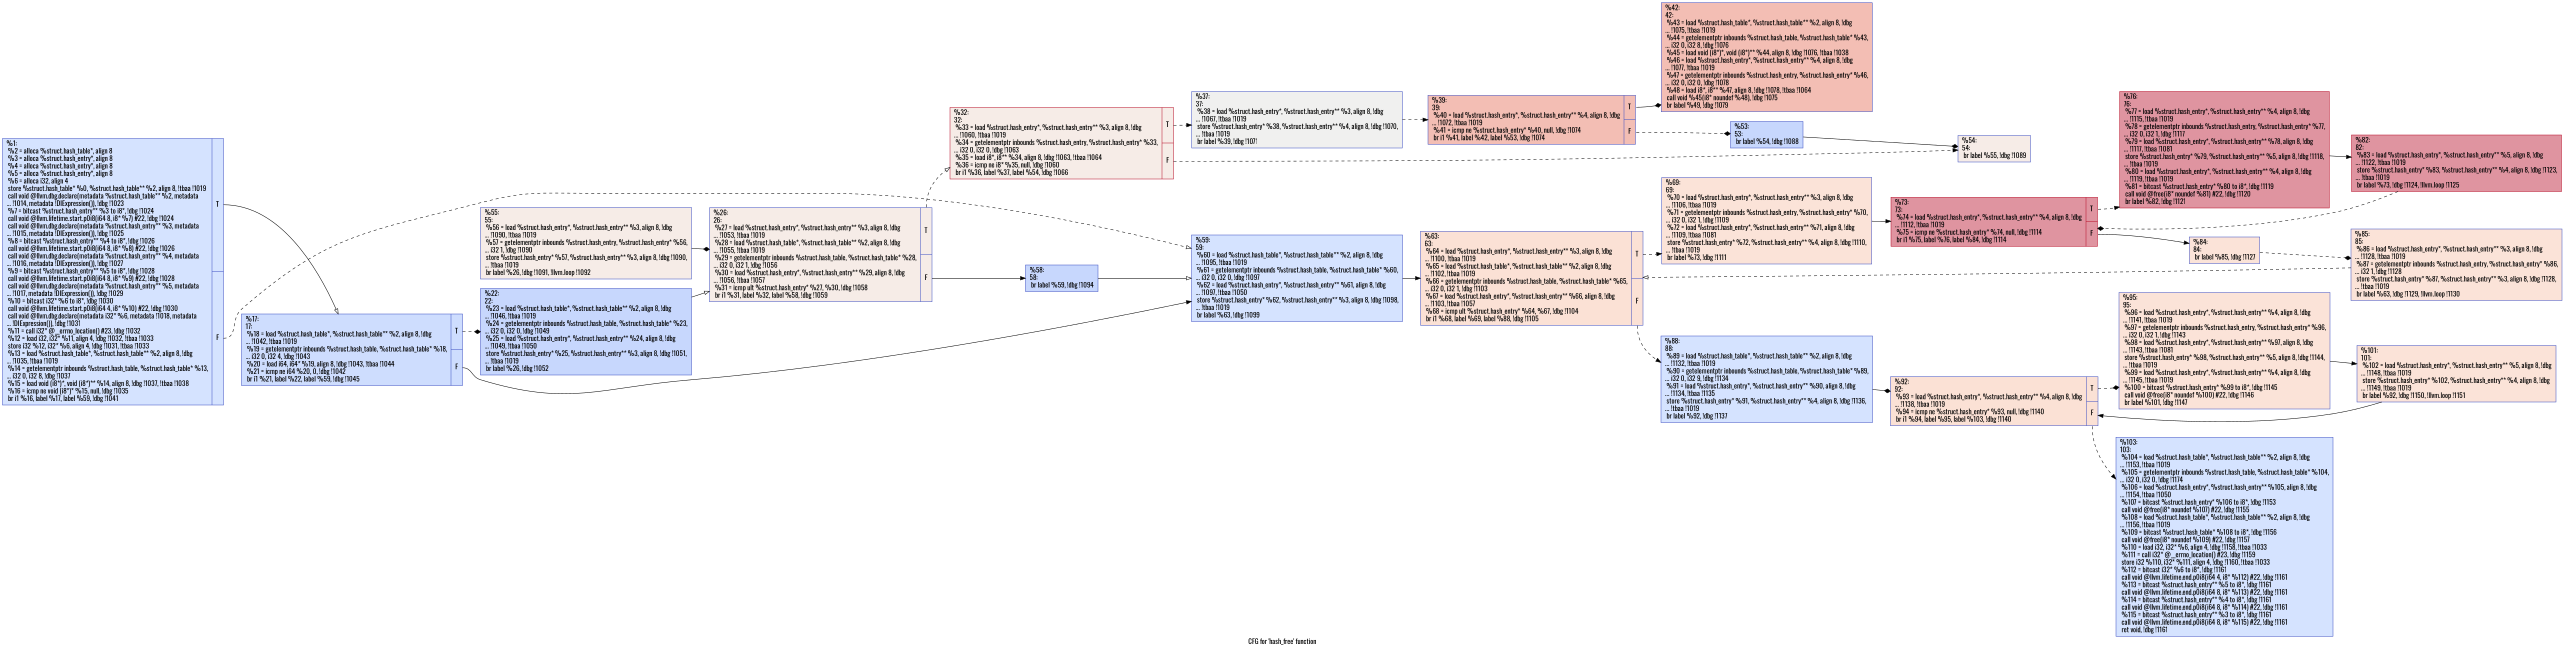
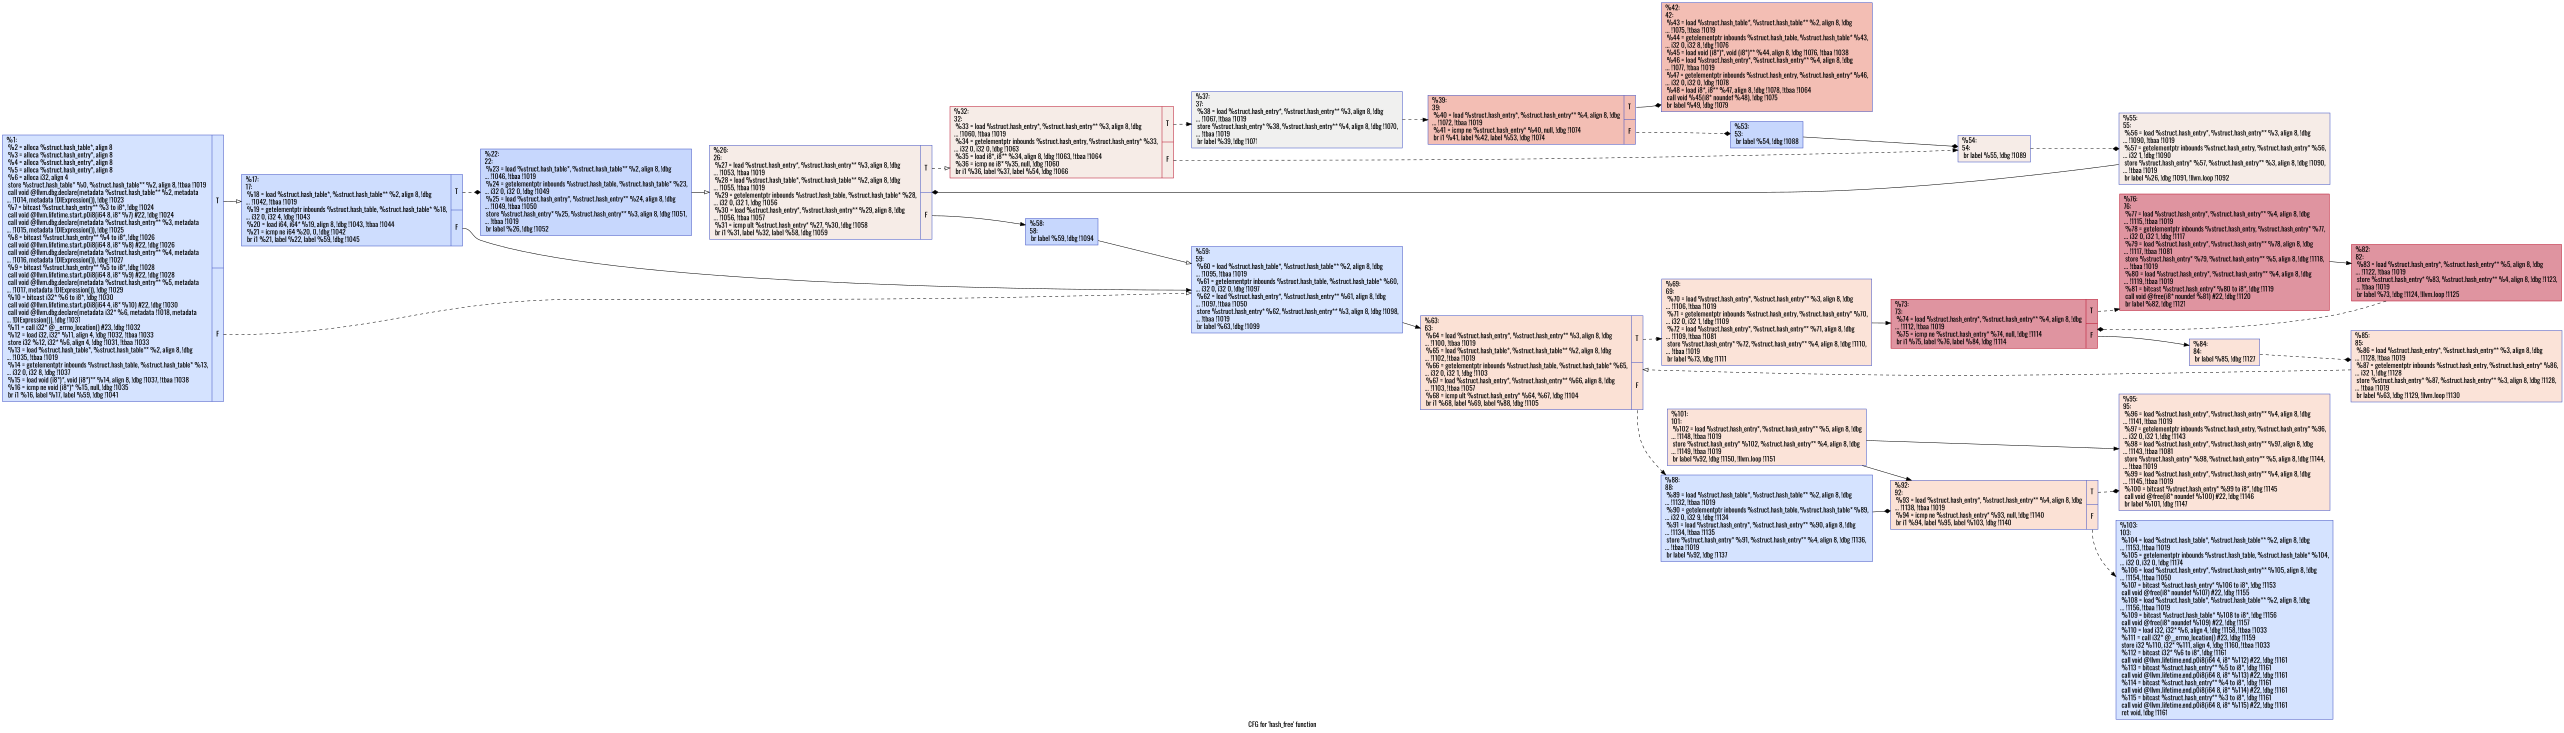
edge "%54:" -> "%55:": added
edge "%95:" -> "%101:": reversed
